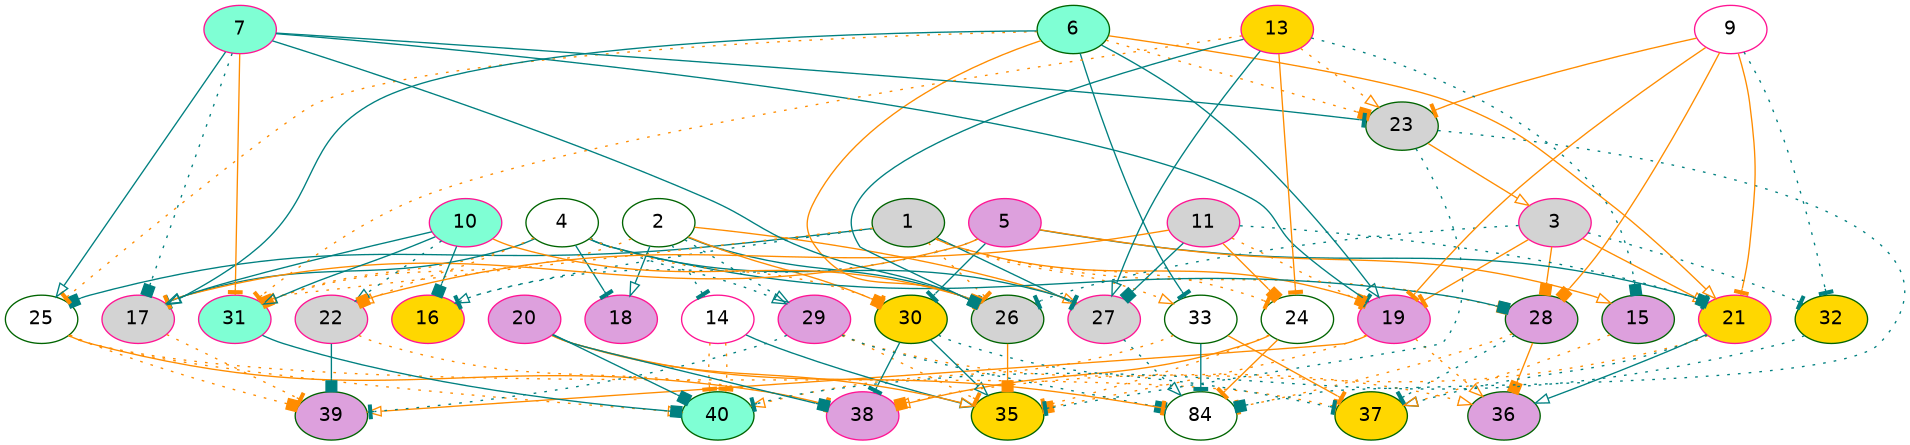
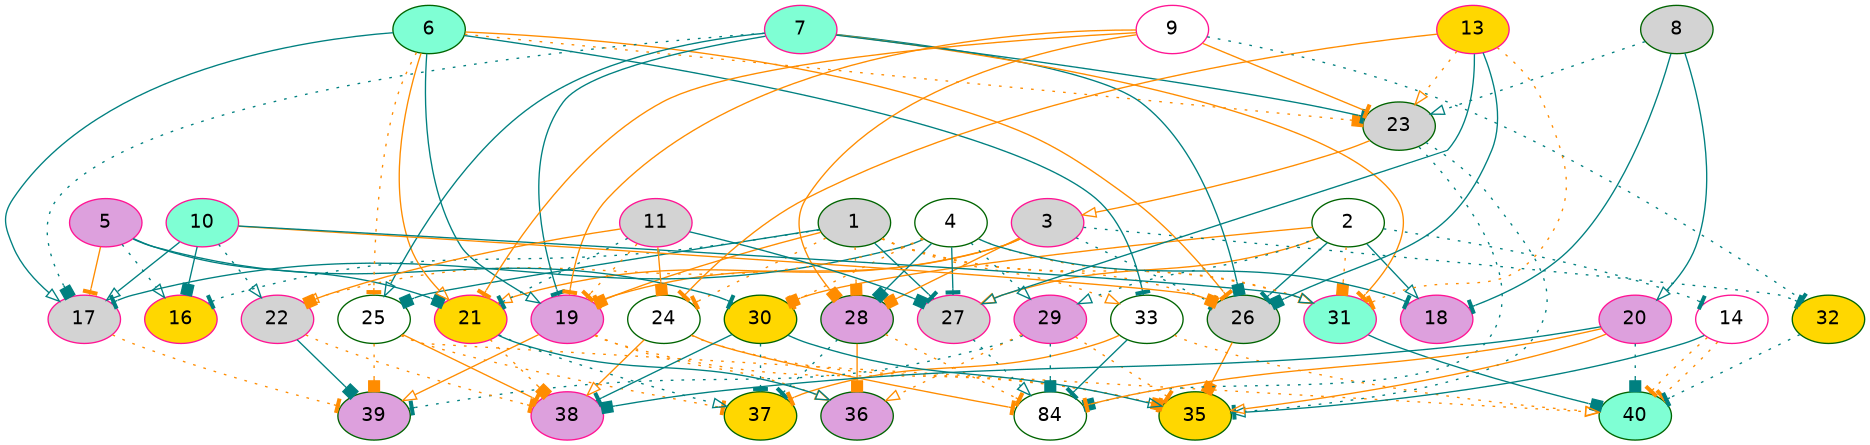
node "8": added
node "15": removed
edge "20" -> "40": style solid -> dotted
